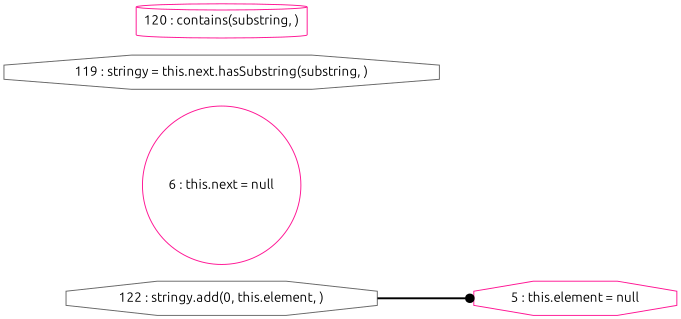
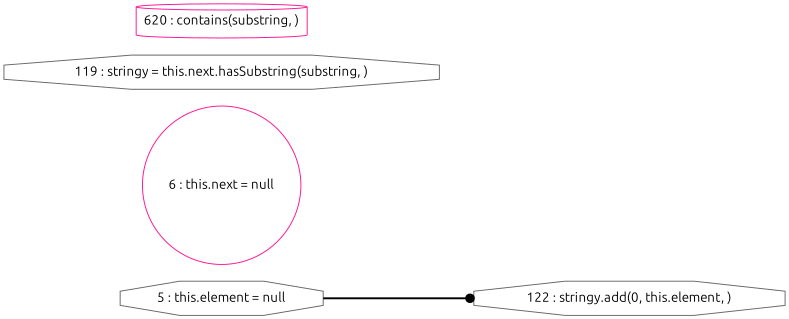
node "120 : contains(substring, )": label "120 : contains(substring, )" -> "620 : contains(substring, )"
edge "122 : stringy.add(0, this.element, )" -> "5 : this.element = null": reversed
node "5 : this.element = null": color deeppink -> gray40
